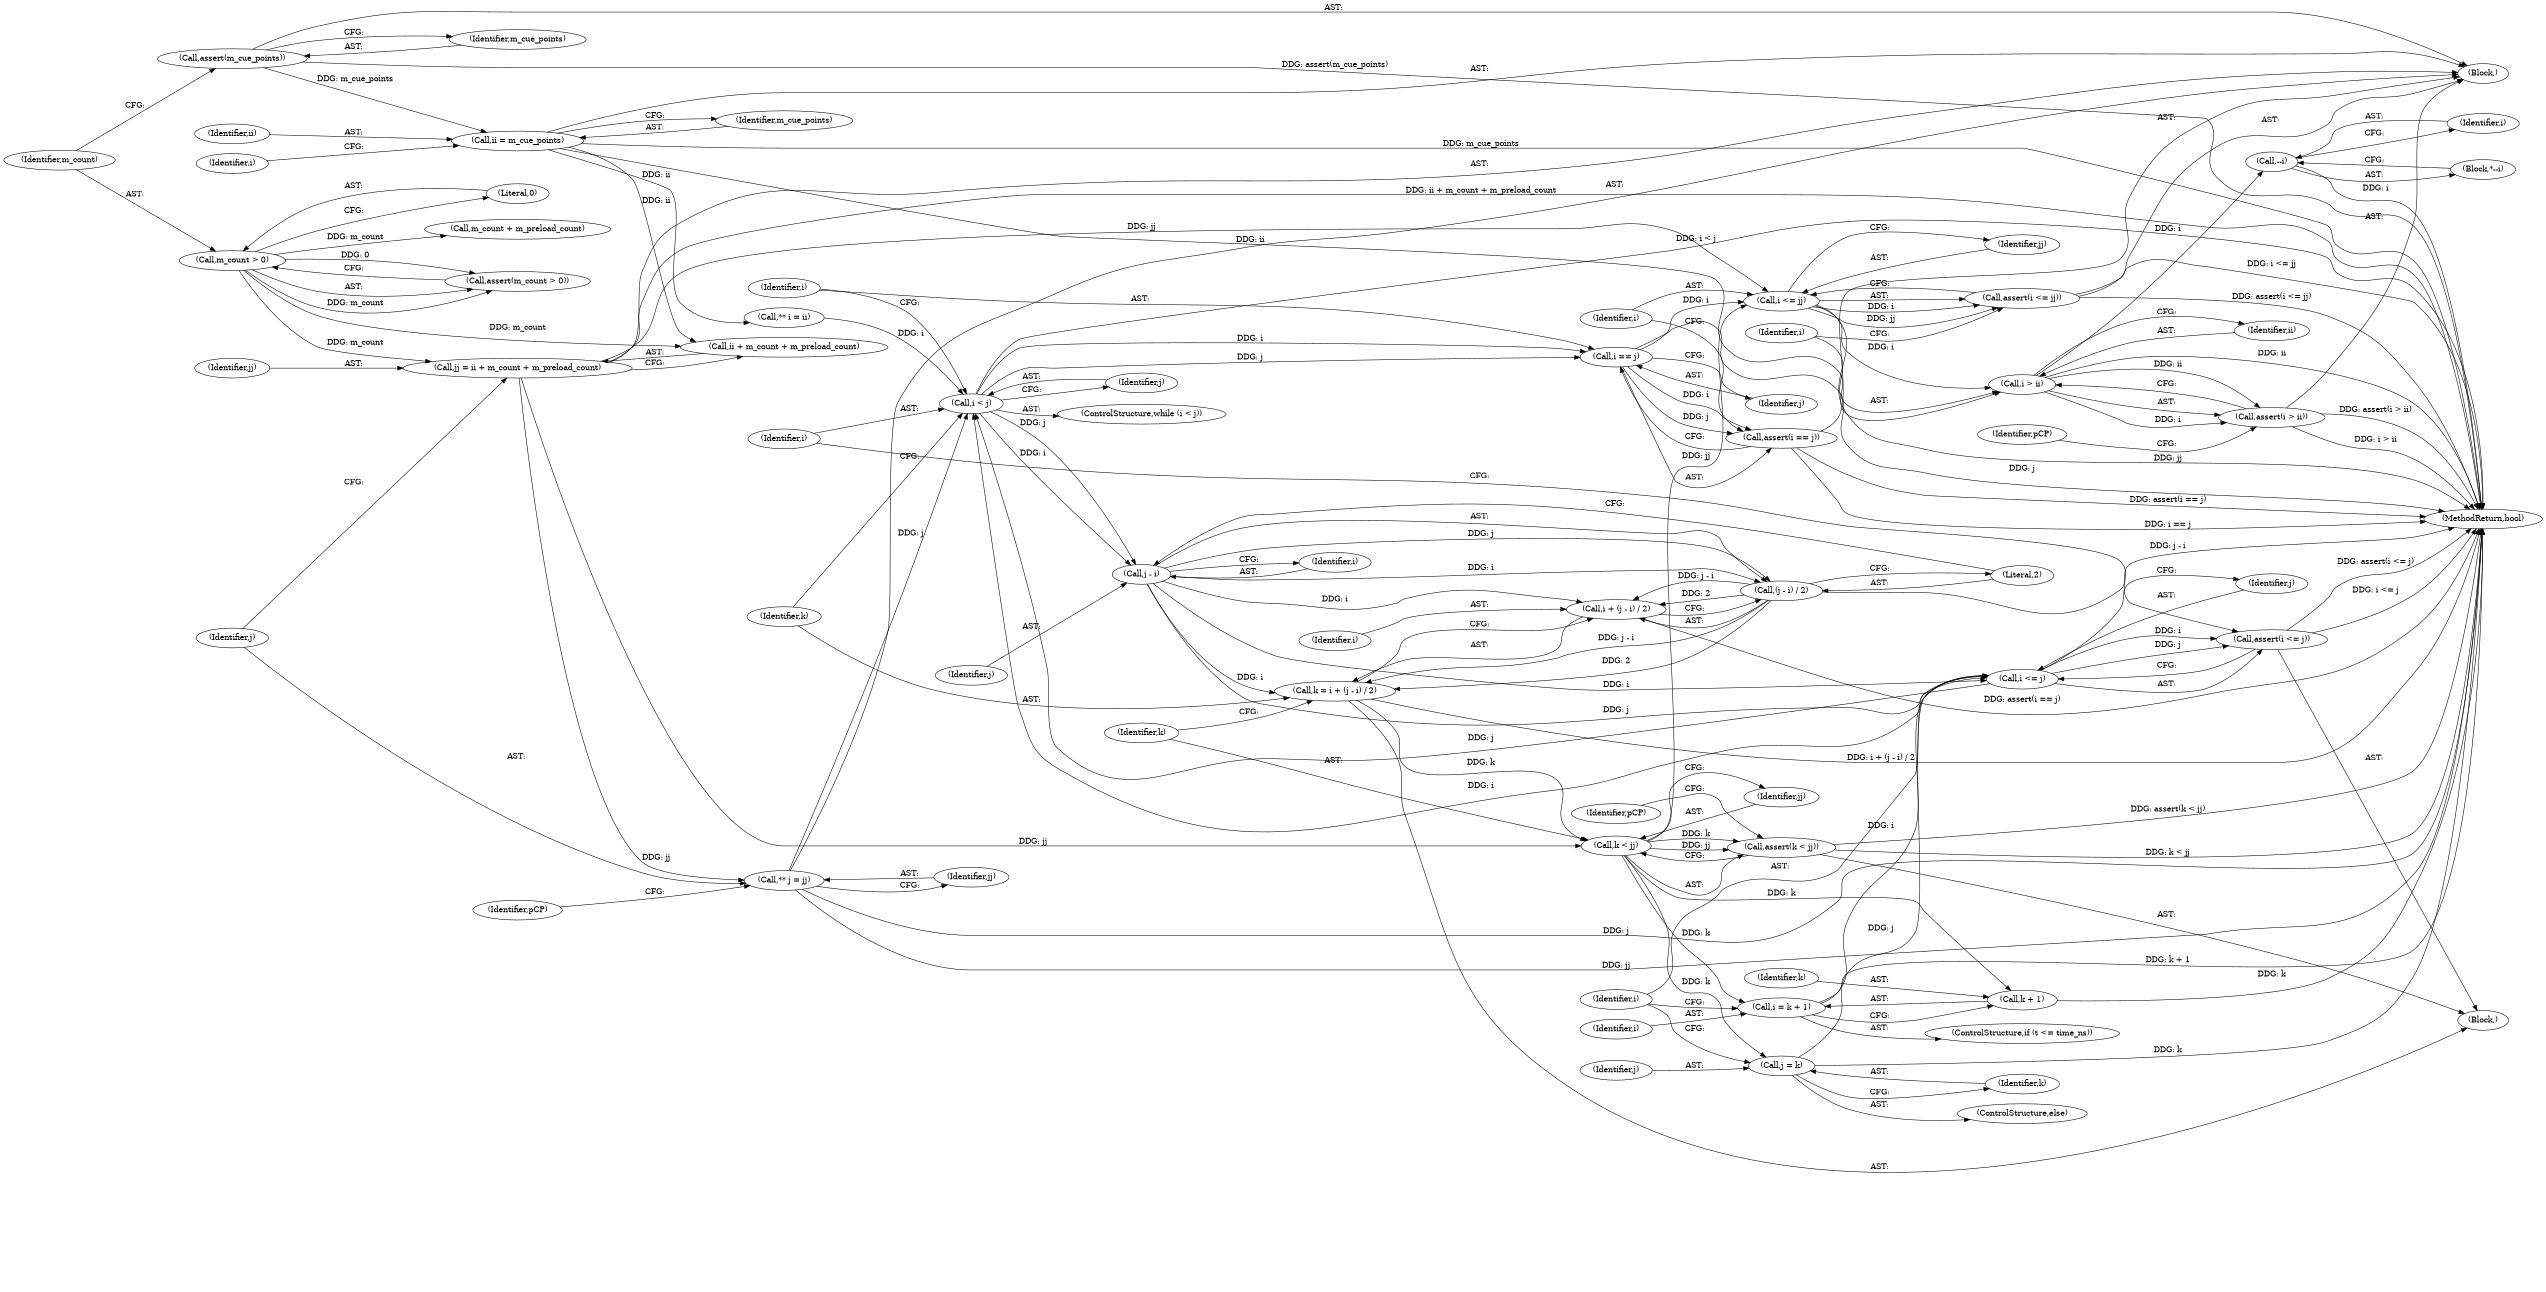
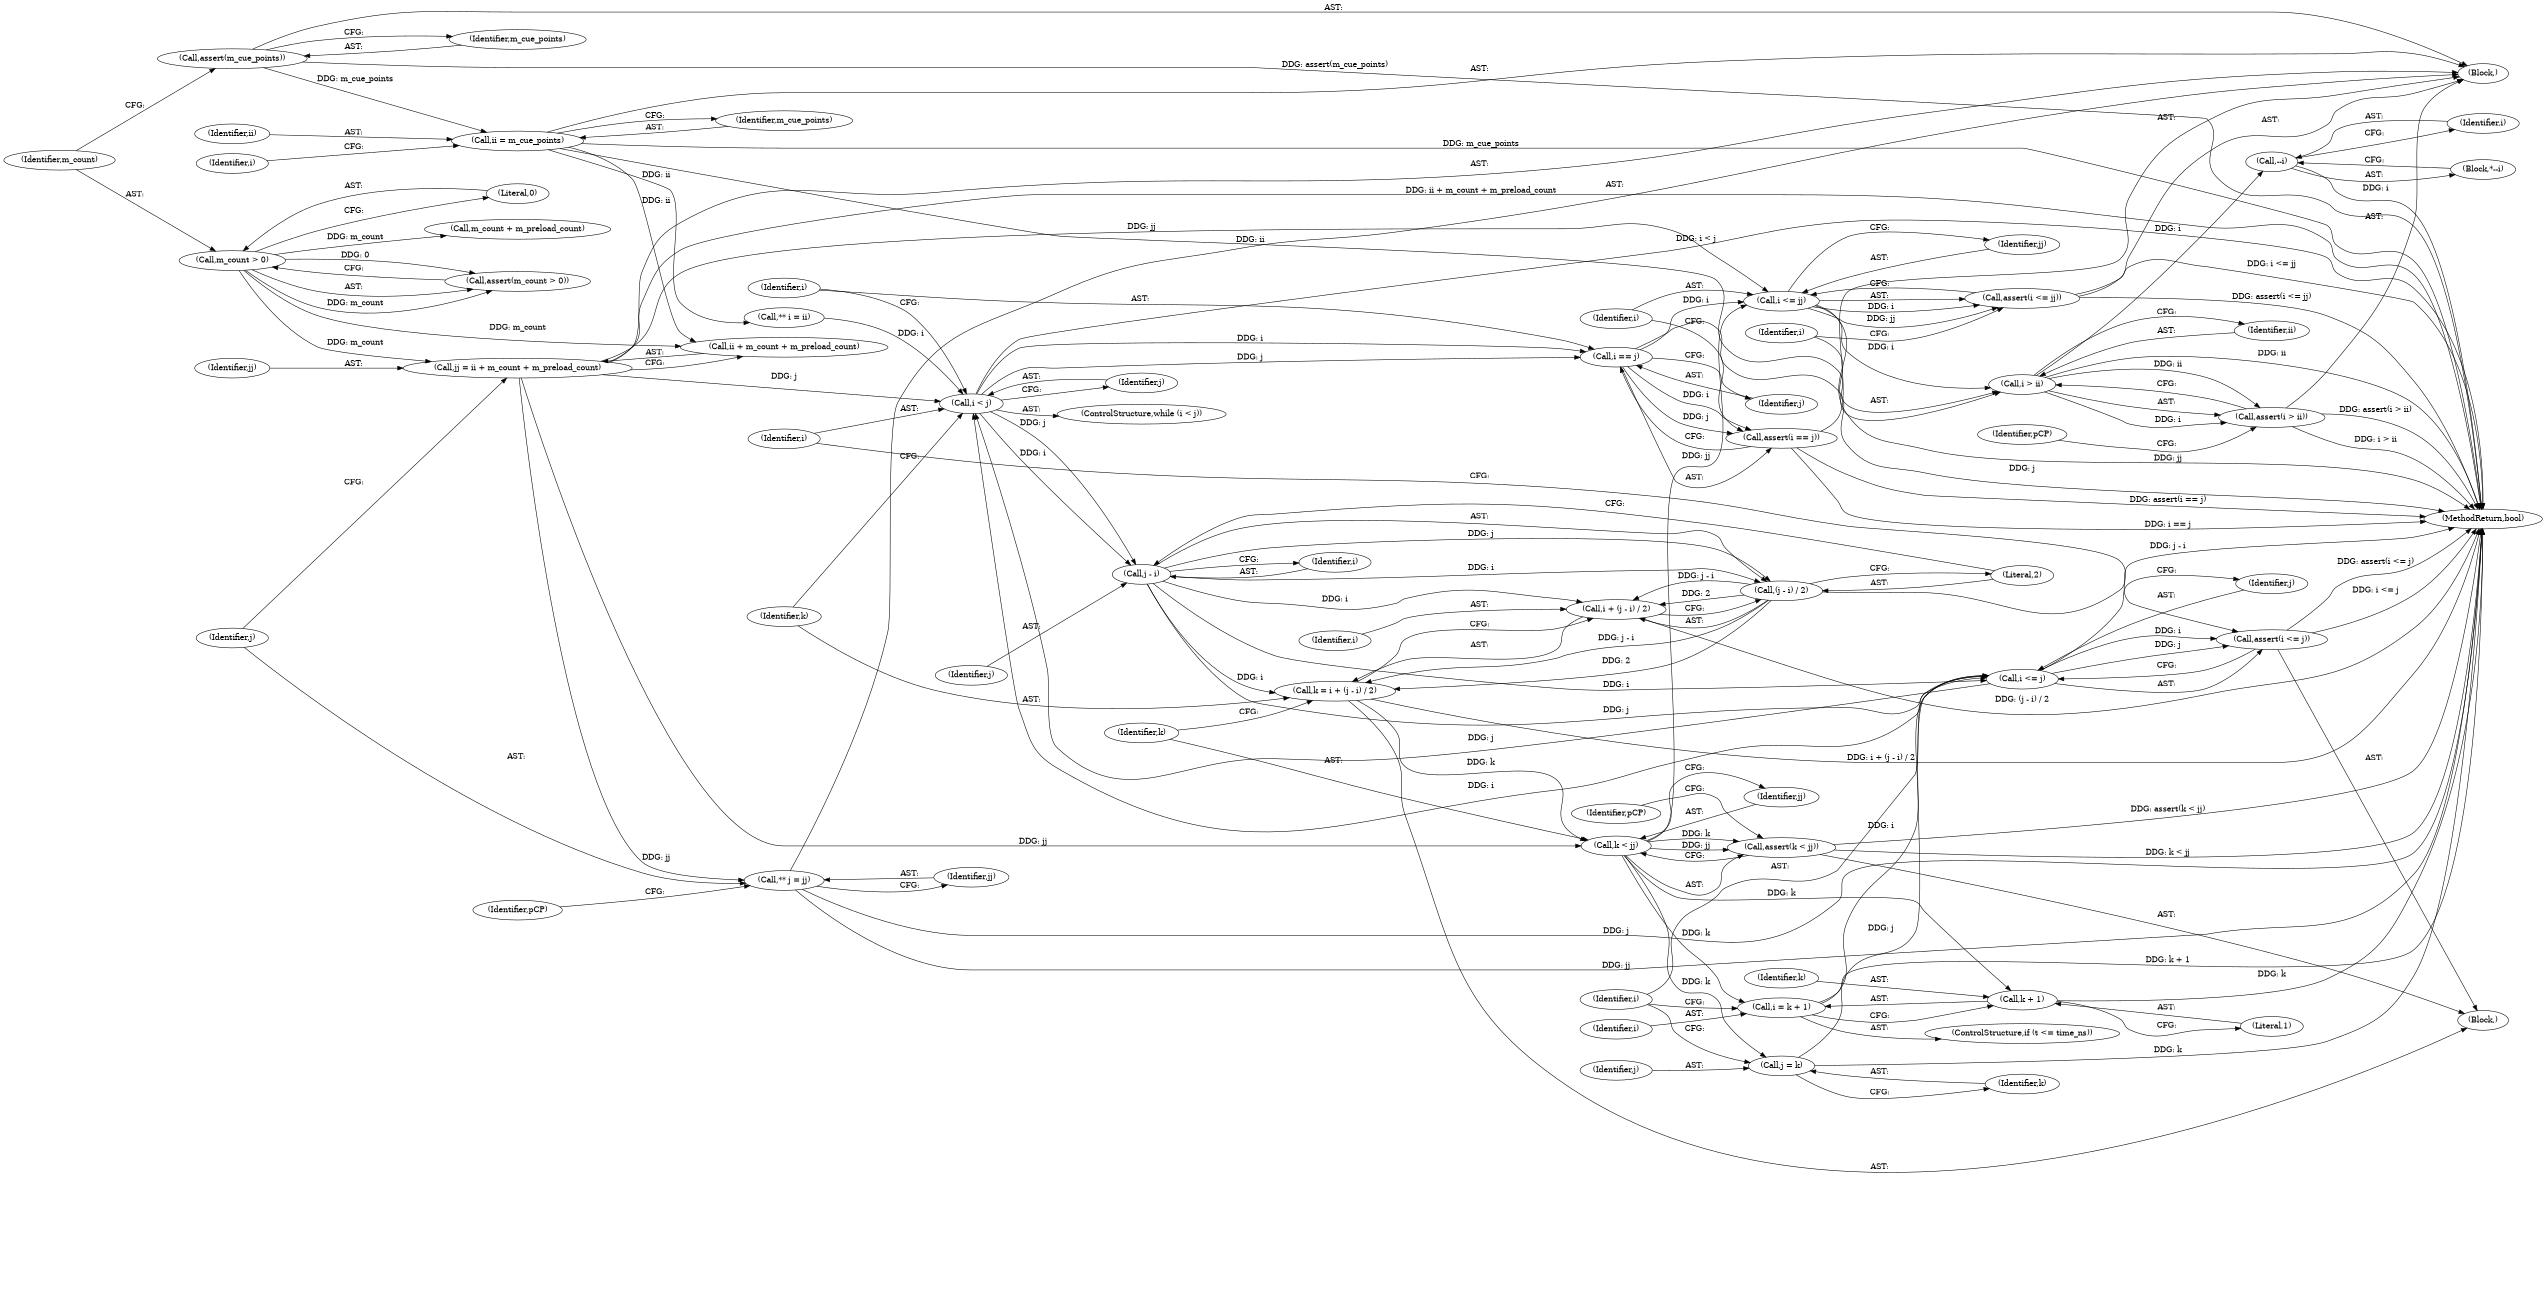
edge "(Call,** j = jj)" -> "(Call,i < j)": now "(Call,jj = ii + m_count + m_preload_count)" -> "(Call,i < j)"
edge "(Call,i + (j - i) / 2)" -> "(MethodReturn,bool)": label "DDG: assert(i == j)" -> "DDG: (j - i) / 2"
node "(Literal,1)": added
node "(ControlStructure,else)": removed
